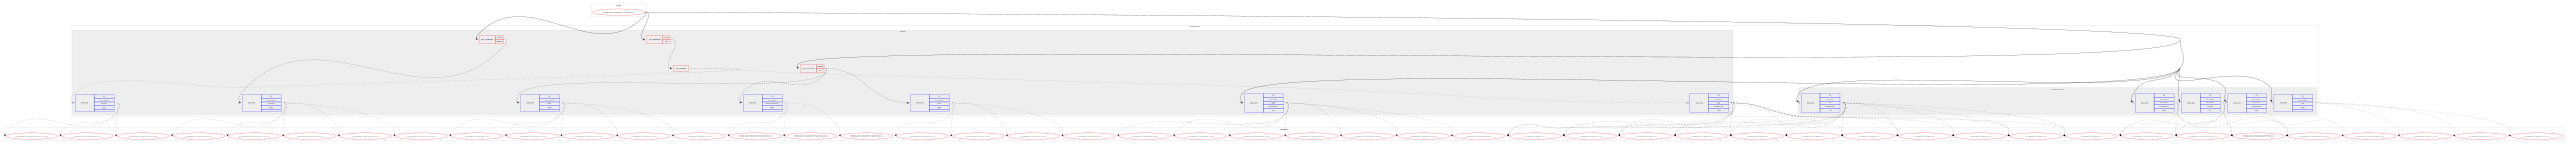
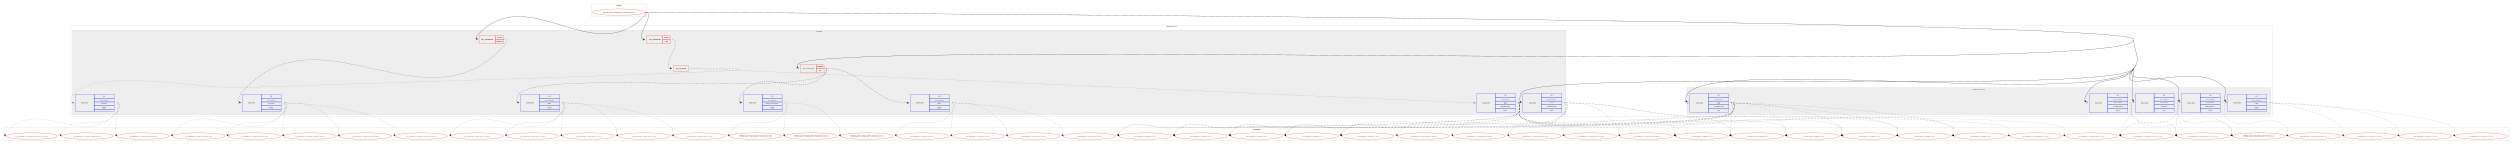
node "portage://dev-haskell/asn1-types-0.2.0": removed
